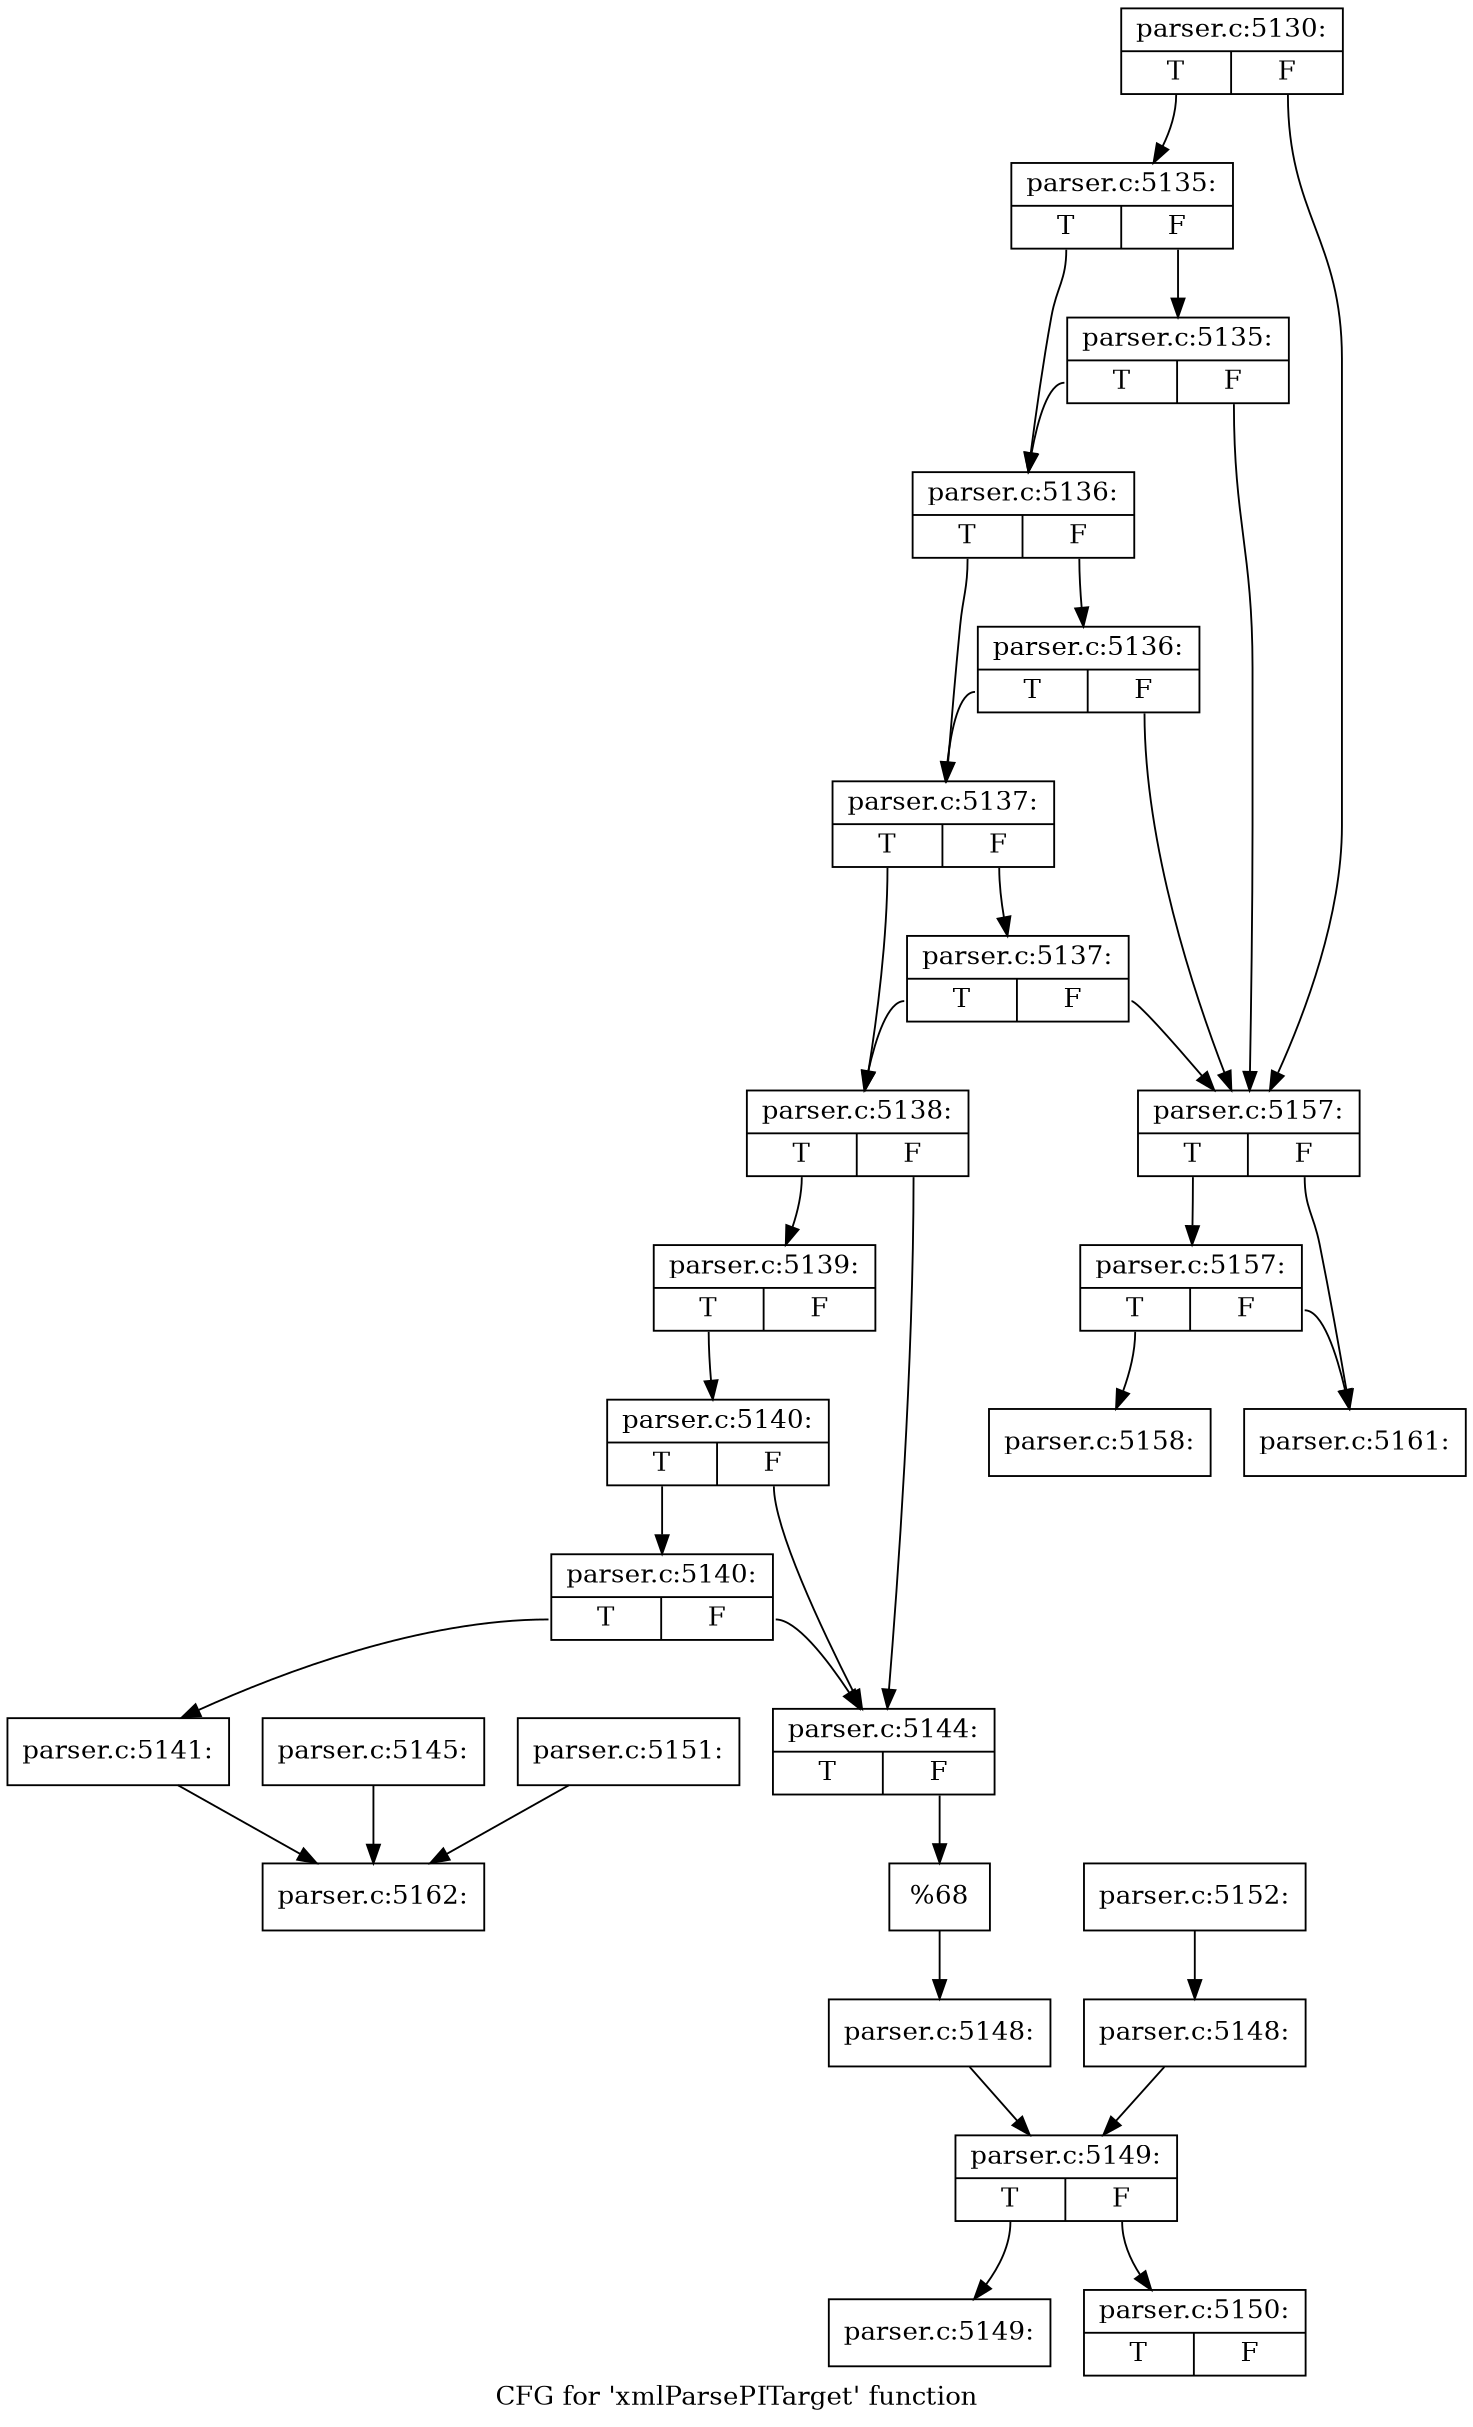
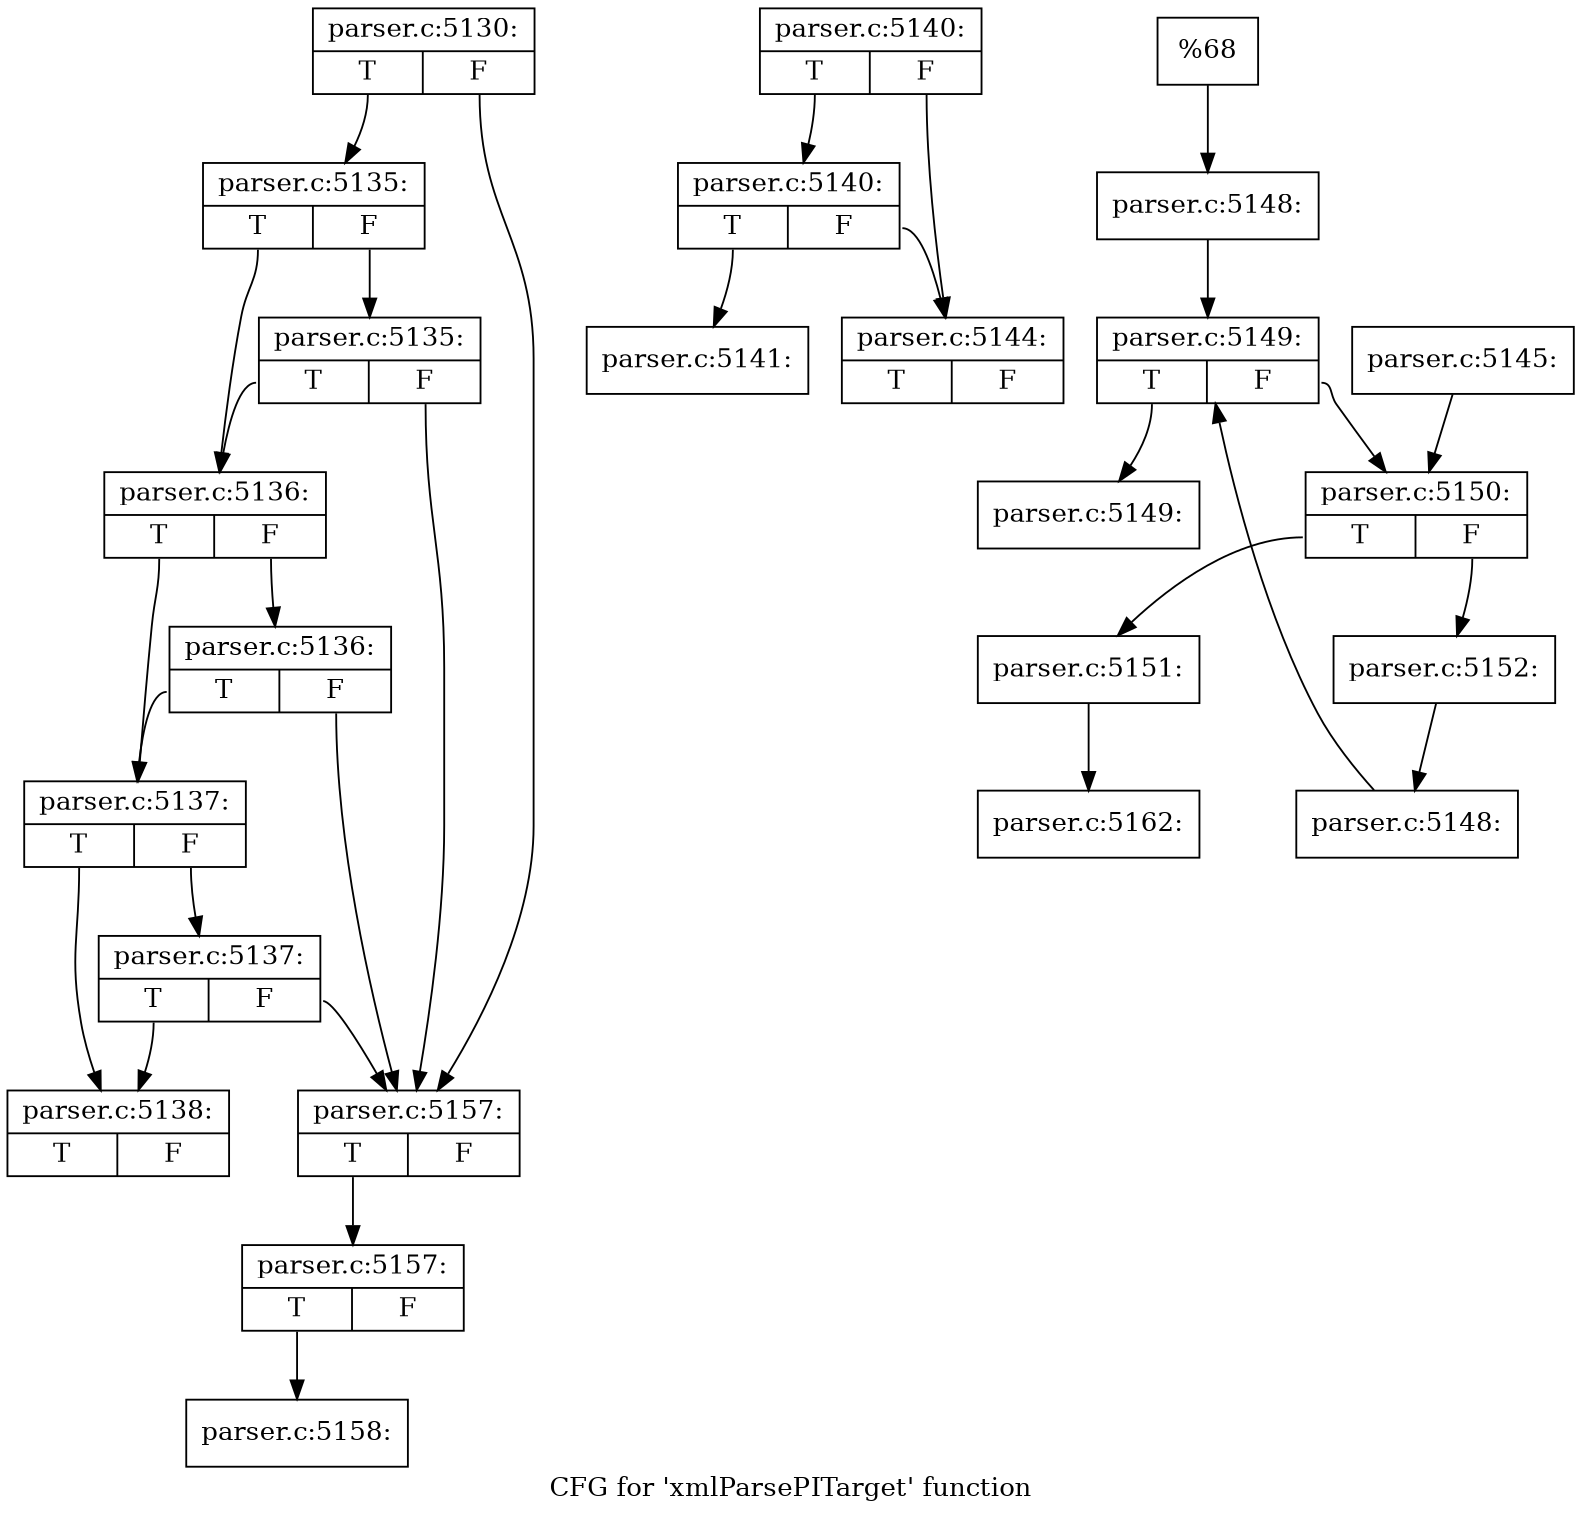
edge "parser.c:5150:" -> "parser.c:5151:": added
edge "parser.c:5150:" -> "parser.c:5152:": added
node "parser.c:5139:": removed
edge "parser.c:5138:" -> "parser.c:5144:": removed
node "parser.c:5161:": removed
edge "parser.c:5145:" -> "parser.c:5162:": now "parser.c:5145:" -> "parser.c:5150:"
edge "parser.c:5141:" -> "parser.c:5162:": removed
edge "parser.c:5144:" -> "%68": removed
